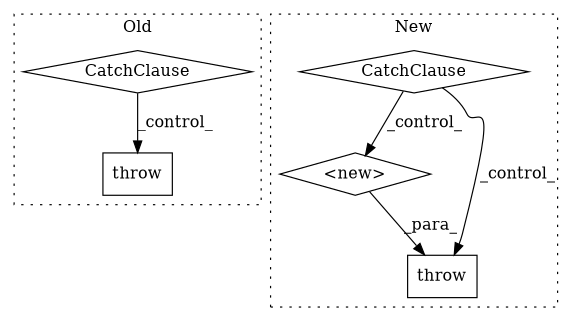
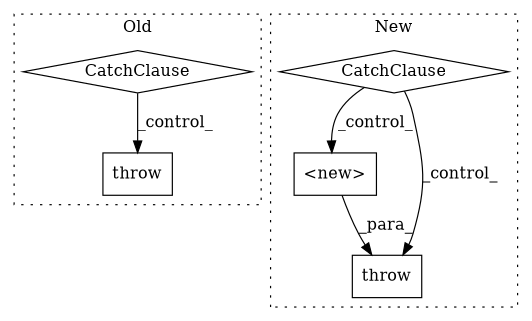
node "<new>": shape diamond -> box
